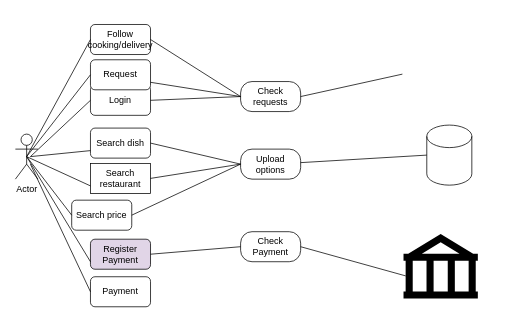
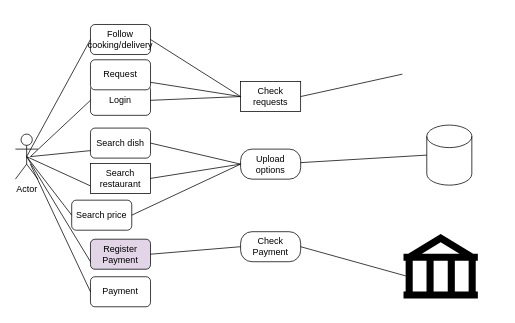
node "Check requests": shape rounded rectangle -> rectangle
edge "Request" -- "Actor": removed
